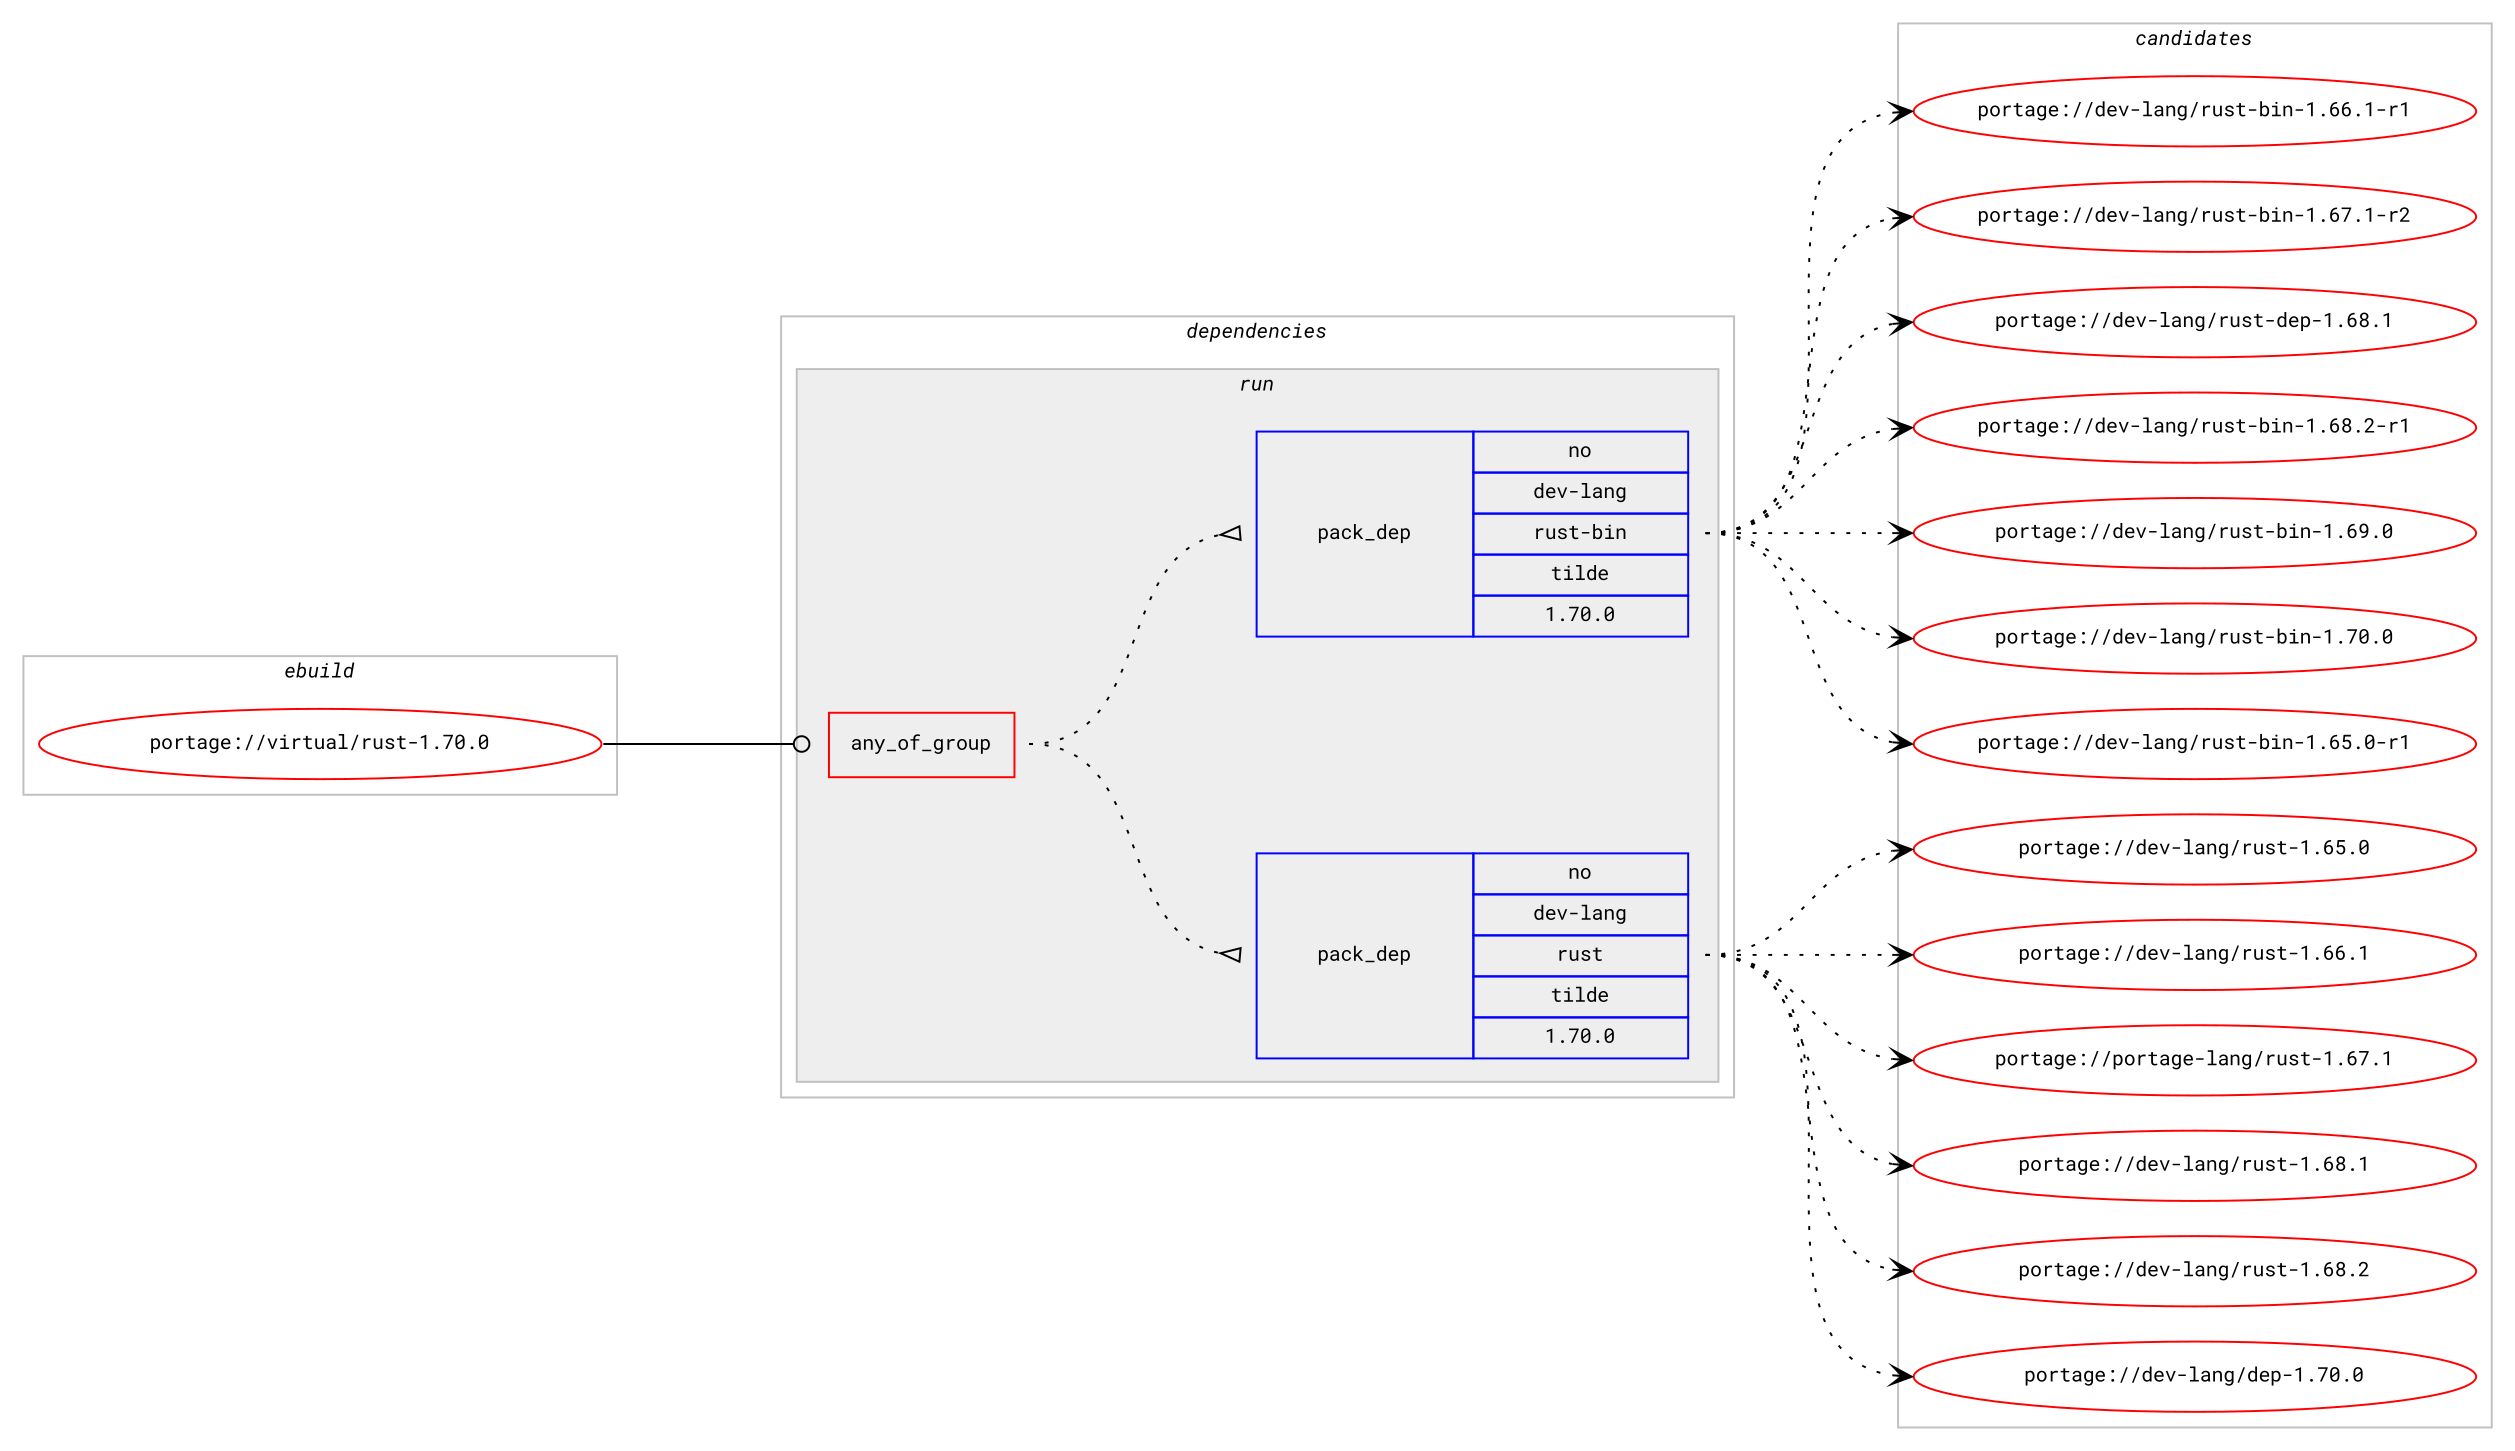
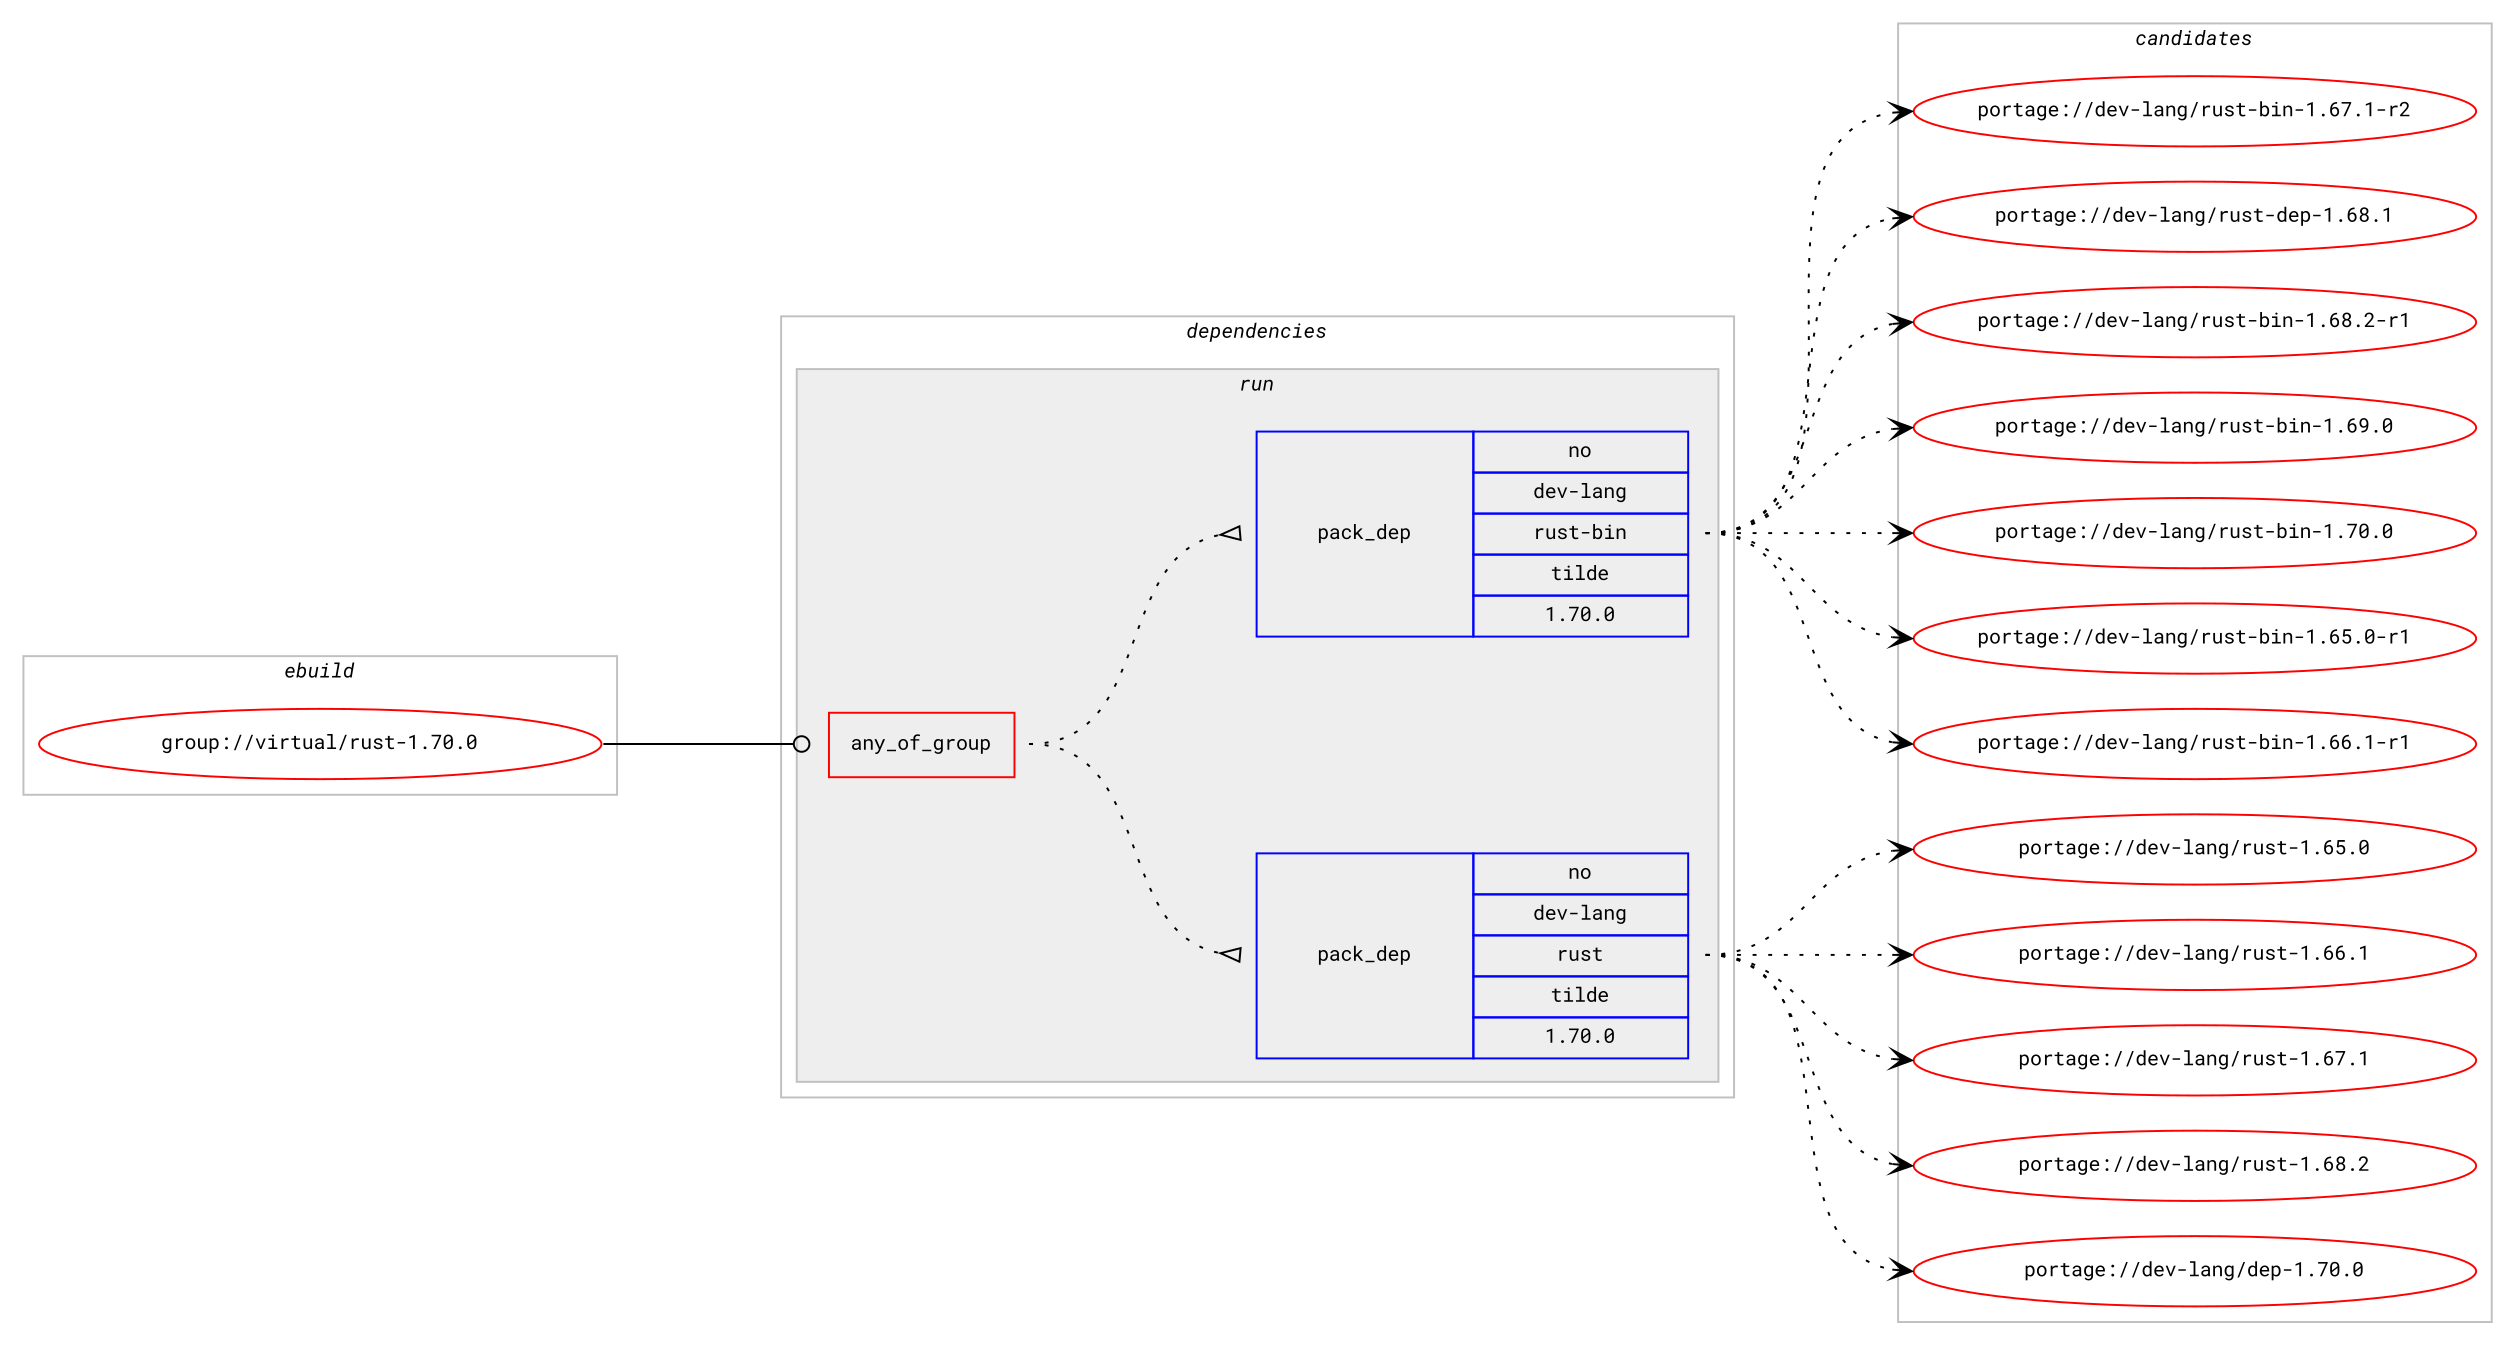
node "portage://virtual/rust-1.70.0": label "portage://virtual/rust-1.70.0" -> "group://virtual/rust-1.70.0"
node "portage://portage-lang/rust-1.67.1": label "portage://portage-lang/rust-1.67.1" -> "portage://dev-lang/rust-1.67.1"
node "portage://dev-lang/rust-1.68.1": removed
